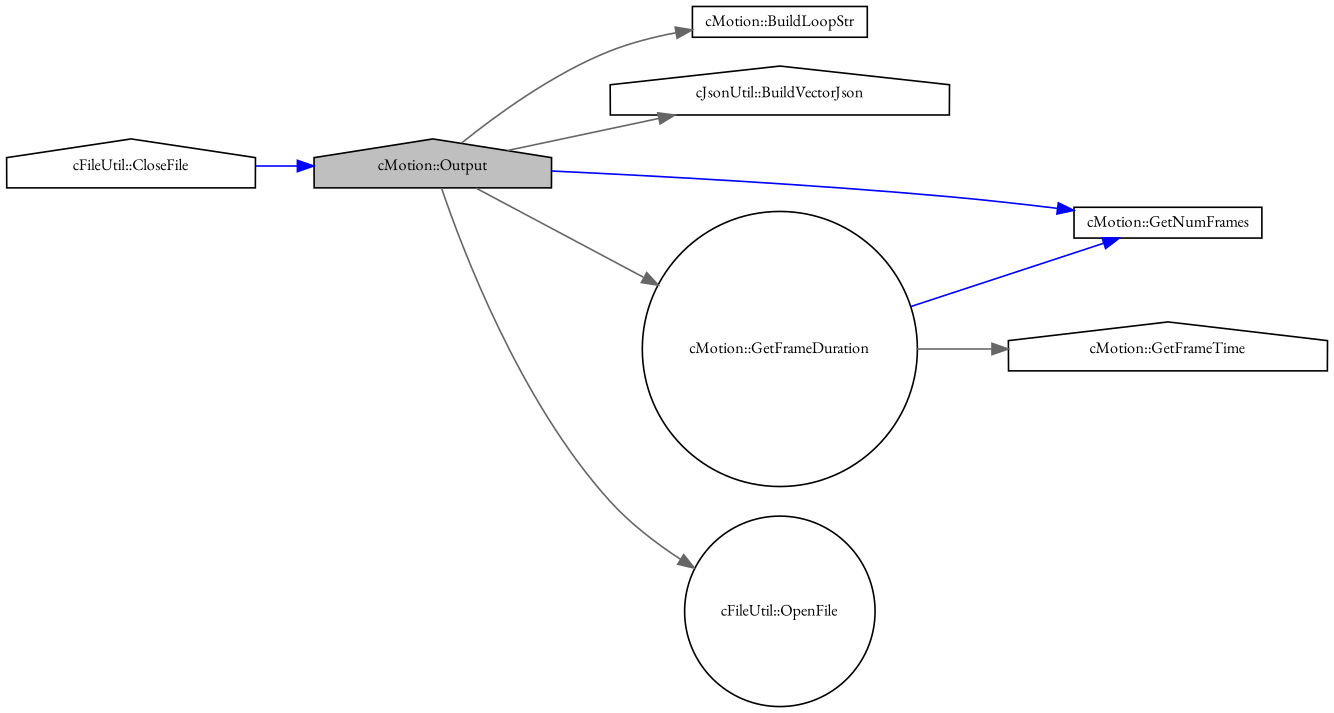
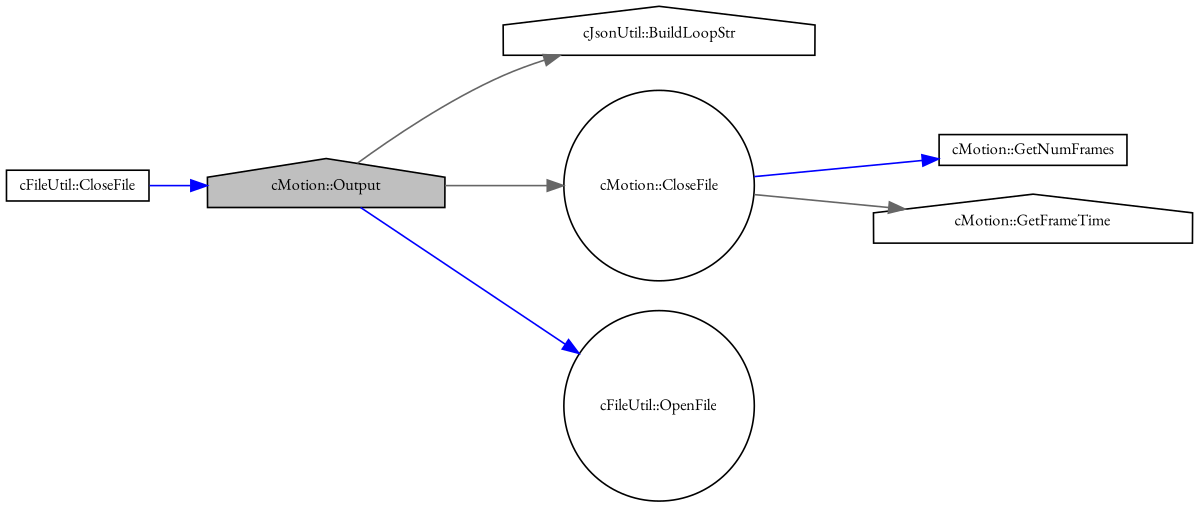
node "cMotion::BuildLoopStr": removed
node "cJsonUtil::BuildVectorJson": label "cJsonUtil::BuildVectorJson" -> "cJsonUtil::BuildLoopStr"
node "cFileUtil::CloseFile": shape house -> box
edge "cMotion::Output" -> "cMotion::GetNumFrames": removed
node "cMotion::GetFrameDuration": label "cMotion::GetFrameDuration" -> "cMotion::CloseFile"
edge "cMotion::Output" -> "cFileUtil::OpenFile": color gray40 -> blue
